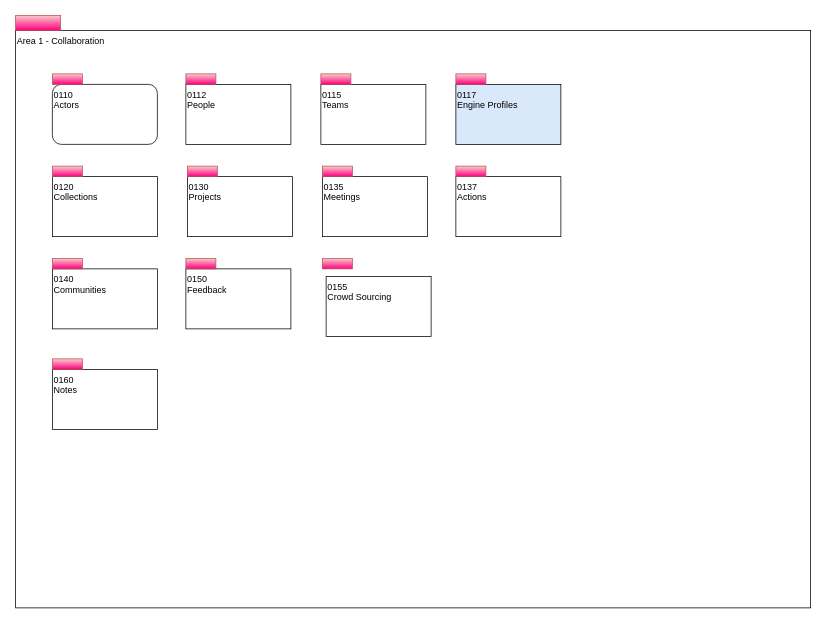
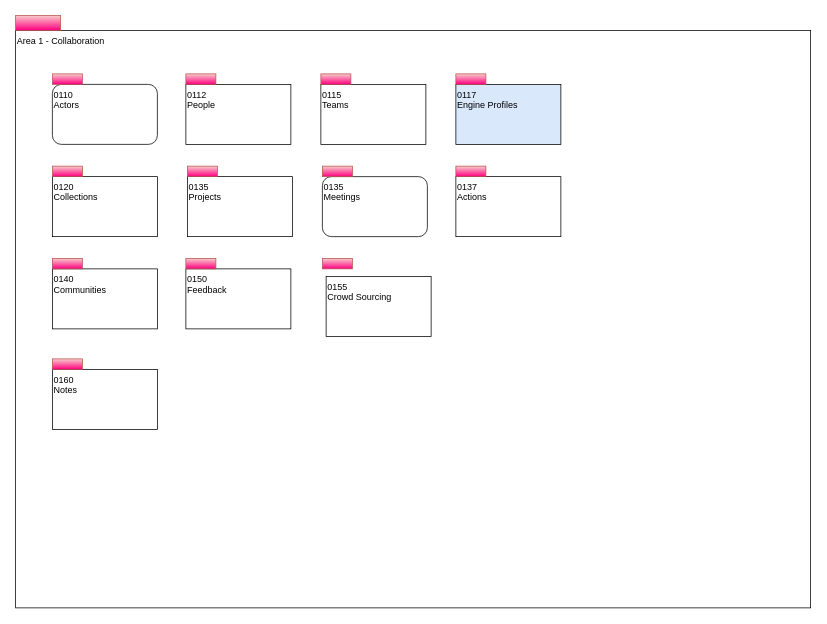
node "0130 Projects": label "0130 Projects" -> "0135 Projects"
node "0135 Meetings": shape rectangle -> rounded rectangle
